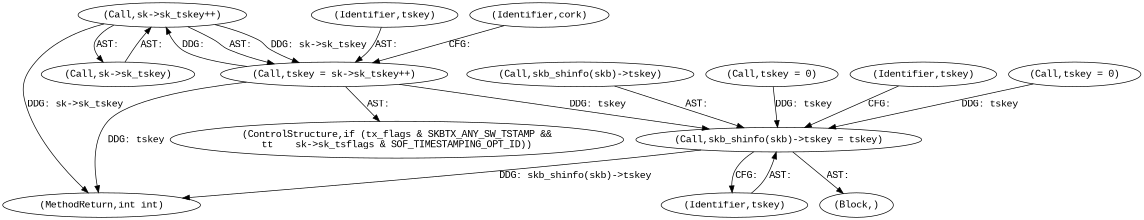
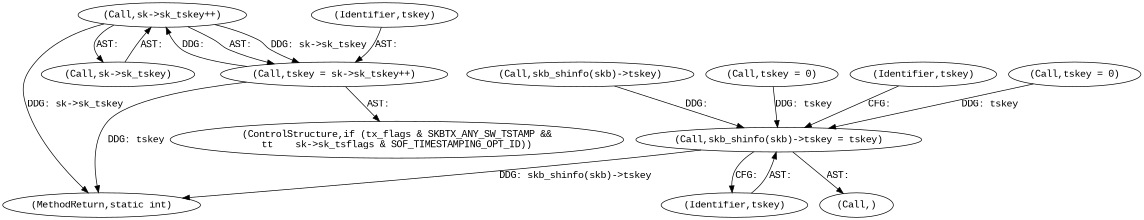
node "(Identifier,cork)": removed
edge "(Call,skb_shinfo(skb)->tskey)" -> "(Call,skb_shinfo(skb)->tskey = tskey)": label "AST: " -> "DDG: "
edge "(Call,tskey = sk->sk_tskey++)" -> "(Call,skb_shinfo(skb)->tskey = tskey)": removed, label "DDG: tskey"
node "(MethodReturn,int int)": label "(MethodReturn,int int)" -> "(MethodReturn,static int)"
node "(Block,)": label "(Block,)" -> "(Call,)"
